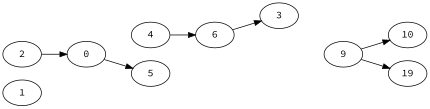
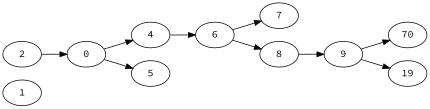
node "3": label "3" -> "7"
node "10": label "10" -> "70"
edge "0" -> "4": added
node "8": added
